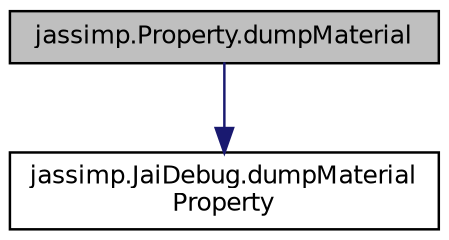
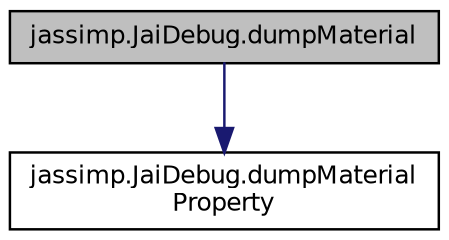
node "jassimp.Property.dumpMaterial": label "jassimp.Property.dumpMaterial" -> "jassimp.JaiDebug.dumpMaterial"
